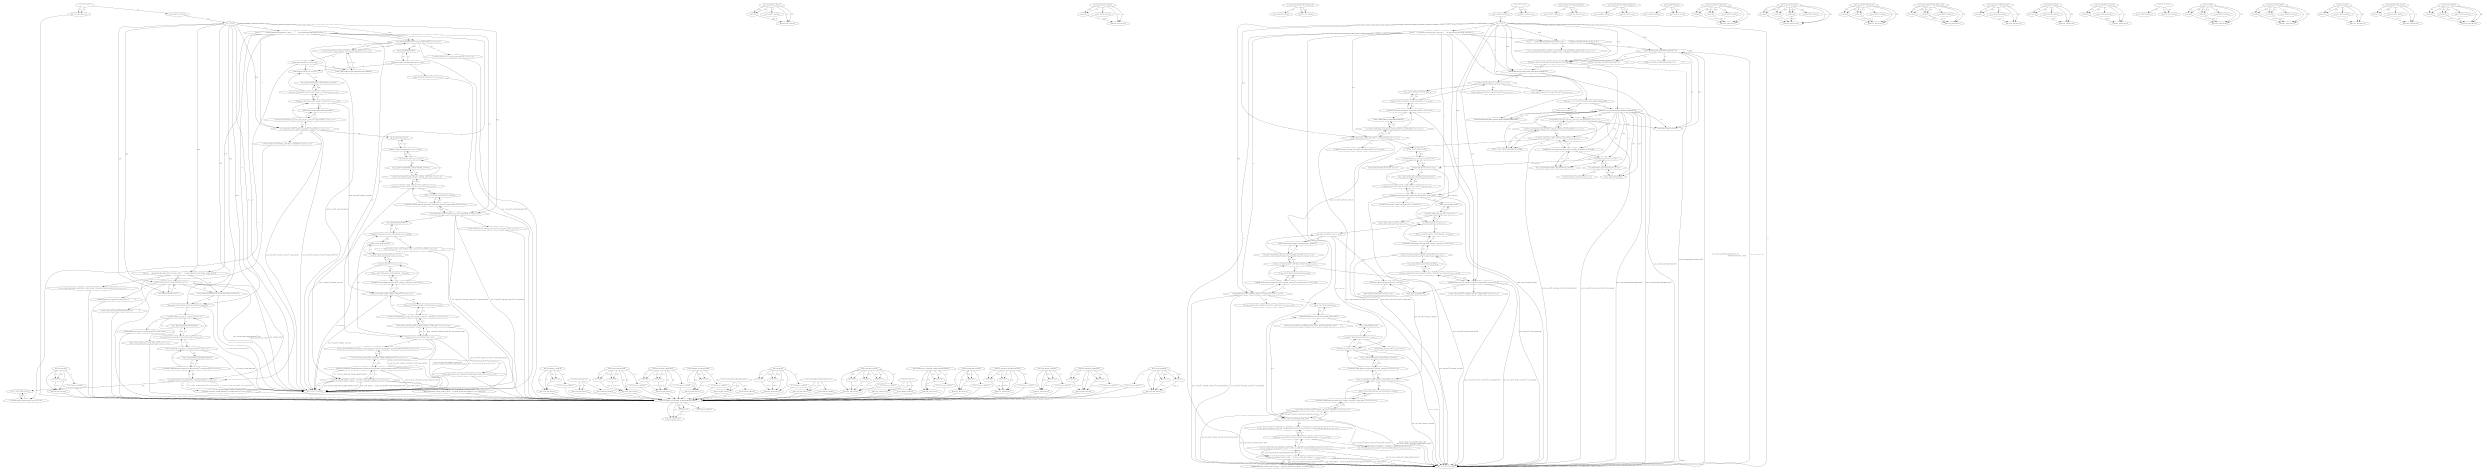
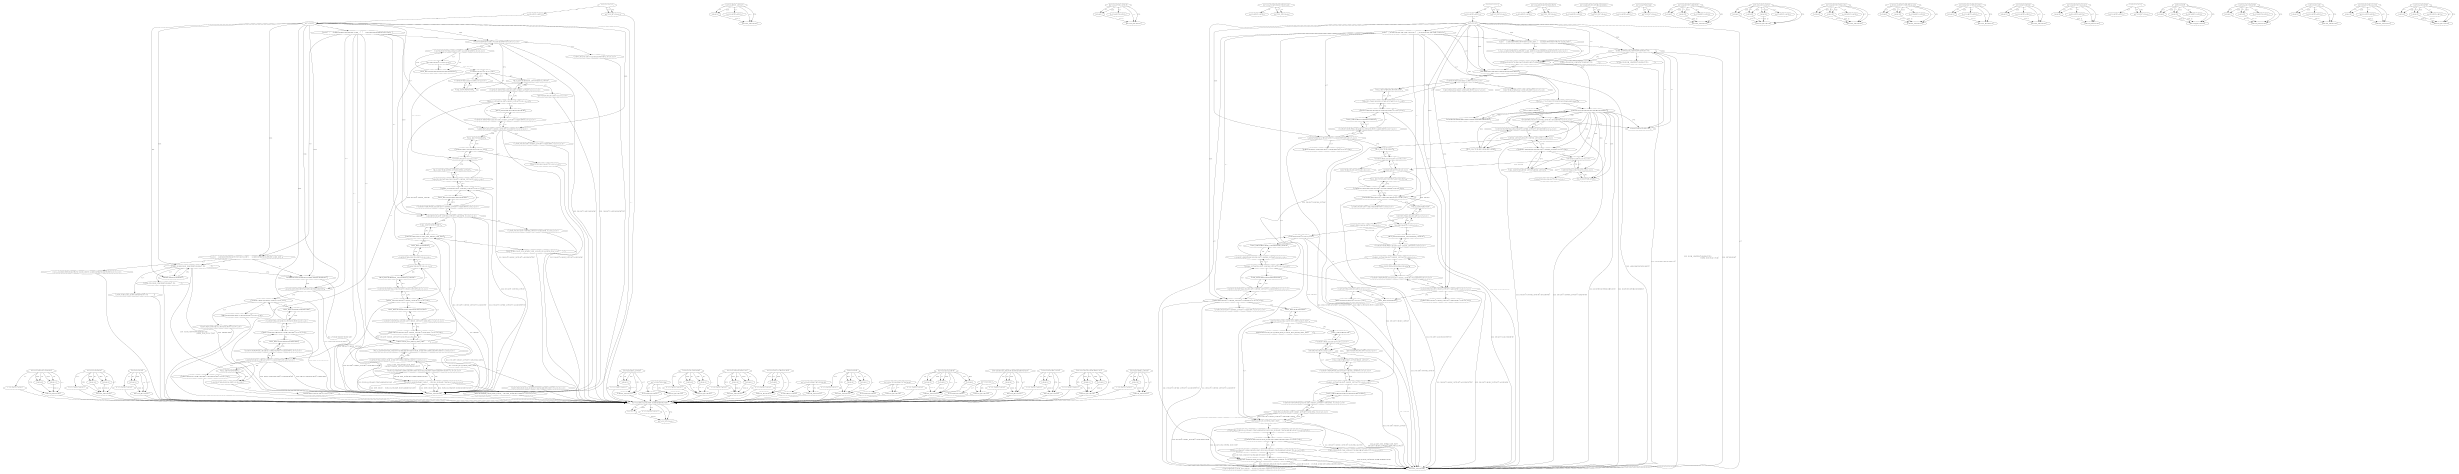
edge "<(Shell.Get,Shell::Get())<SUB>11</SUB>>" -> "<(<operator>.fieldAccess,Shell::Get)<SUB>11</SUB>>": added, label "AST:"
edge "<(Shell.Get,Shell::Get())<SUB>11</SUB>>" -> "<(Shell.Get,Shell::Get())<SUB>12</SUB>>": added, label "DDG: Shell::Get"
node "<(IDENTIFIER,Shell,Shell::Get())<SUB>12</SUB>>": added
edge "<(Shell.Get,Shell::Get())<SUB>19</SUB>>" -> "<(Shell.Get,Shell::Get())<SUB>20</SUB>>": label "AST: " -> "DDG: Shell::Get"
node "<(IDENTIFIER,Shell,Shell::Get())<SUB>10</SUB>>": added
